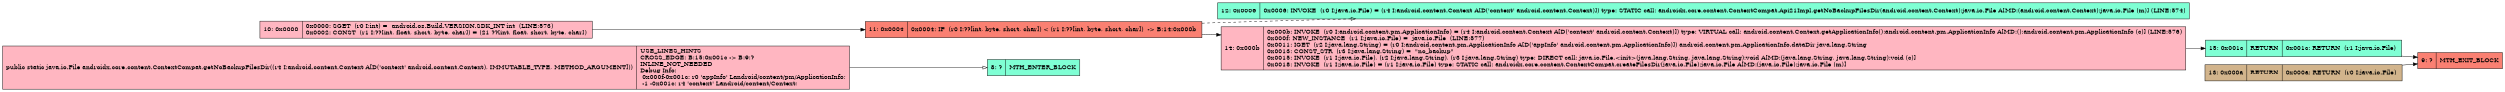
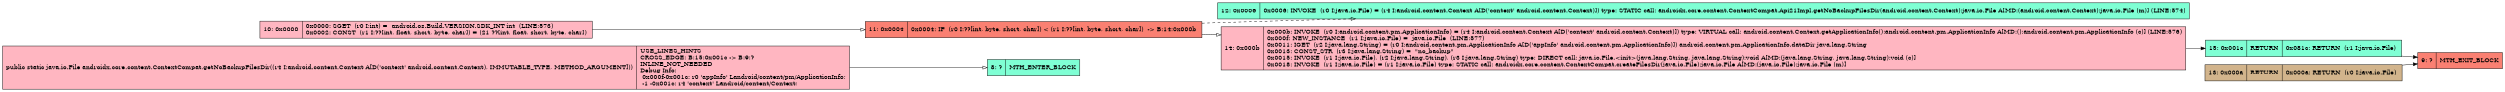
edge "10: 0x0000" -> "11: 0x0004": arrowhead normal -> onormal
edge "11: 0x0004" -> "14: 0x000b": arrowhead normal -> onormal
node "15: 0x001c": text "0x001c: RETURN  (r1 I:java.io.File)" -> "0x081c: RETURN  (r1 I:java.io.File)"
